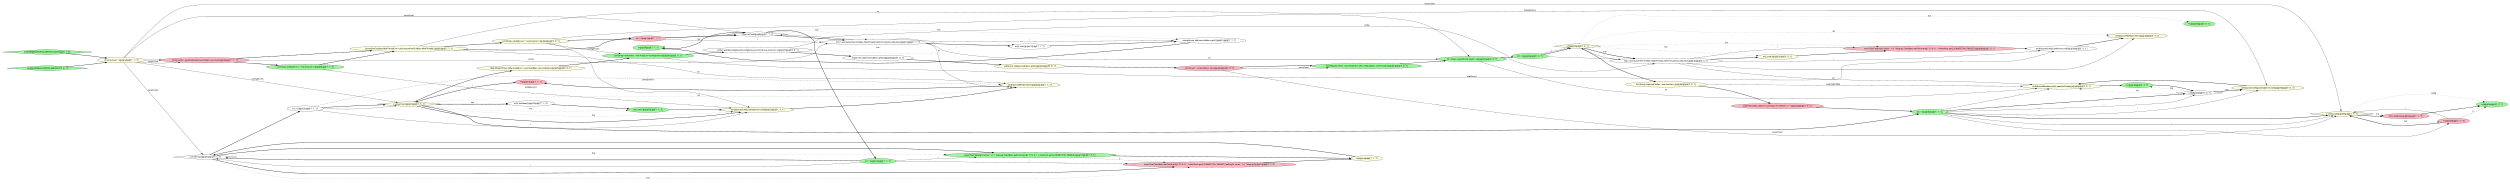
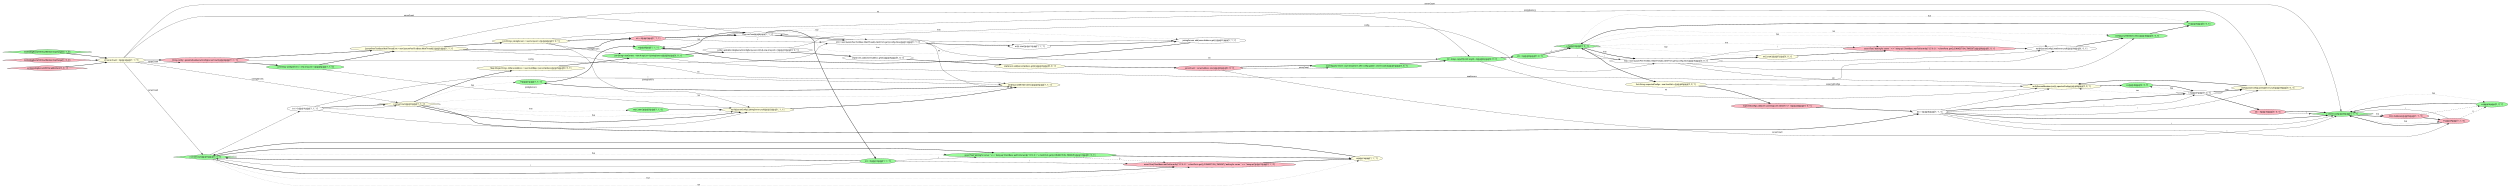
edge "++i@@@35@@@['0', '0', '1']" -> "i < 5@@@34@@@['0', '0', '1']": added
edge "verifyQuorumMembers(mt(i()@@@40@@@['0', '0', '1']" -> "++i@@@35@@@['0', '0', '1']": added
edge "i < 5@@@34@@@['0', '0', '1']" -> "verifyQuorumConfig(i,newServers,null)@@@39@@@['0', '0', '1']": added, label "true"
node "verifyQuorumMembers(mt(i()@@@40@@@['0', '0', '1']": fillcolor lightyellow -> palegreen
node "i < 5@@@34@@@['0', '0', '1']": fillcolor lightyellow -> palegreen
node "testRollingRestartWithoutMembershipChange['1', '0', '0']": added
node "testExtendingQuorumWithNewMembers['0', '0', '1']": fillcolor palegreen -> lightpink
edge "int i = 0@@@19@@@['1', '1', '1']" -> "verifyQuorumMembers(mt(i()@@@23@@@['1', '1', '1']": style dashed -> solid
node "++i@@@21@@@['1', '1', '1']": fillcolor lightpink -> palegreen
edge "i < serverCount@@@20@@@['1', '1', '1']" -> "++i@@@21@@@['1', '1', '1']": label "i" -> "true"
edge "++i@@@21@@@['1', '1', '1']" -> "i < serverCount@@@20@@@['1', '1', '1']": now "++i@@@21@@@['1', '1', '1']" -> "++i@@@9@@@['1', '1', '1']"
edge "i < serverCount@@@53@@@['1', '1', '1']" -> "++i@@@54@@@['0', '0', '1']": label "config" -> "true"
node "mt(i(.shutdown()@@@22@@@['1', '1', '0']": removed
edge "++i@@@54@@@['0', '0', '1']" -> "i < serverCount@@@53@@@['1', '1', '1']": added
edge "mt(i(.shutdown()@@@55@@@['1', '1', '1']" -> "++i@@@54@@@['0', '0', '1']": style bold -> dashed
node "int i = 0@@@46@@@['1', '1', '1']": fillcolor palegreen -> white
node "int i = 0@@@52@@@['0', '0', '1']": added
node "i < serverCount@@@53@@@['1', '1', '1']": fillcolor lightyellow -> palegreen
edge "mt(i(.shutdown()@@@55@@@['1', '1', '1']" -> "i++@@@29@@@['1', '1', '0']": added
edge "i < serverCount@@@15@@@['1', '1', '1']" -> "int i = 0@@@19@@@['1', '1', '1']": style bold -> solid
node "i < serverCount@@@15@@@['1', '1', '1']": fillcolor white -> palegreen
edge "i < serverCount@@@15@@@['1', '1', '1']" -> "++i@@@16@@@['1', '1', '1']": added, label "true"
